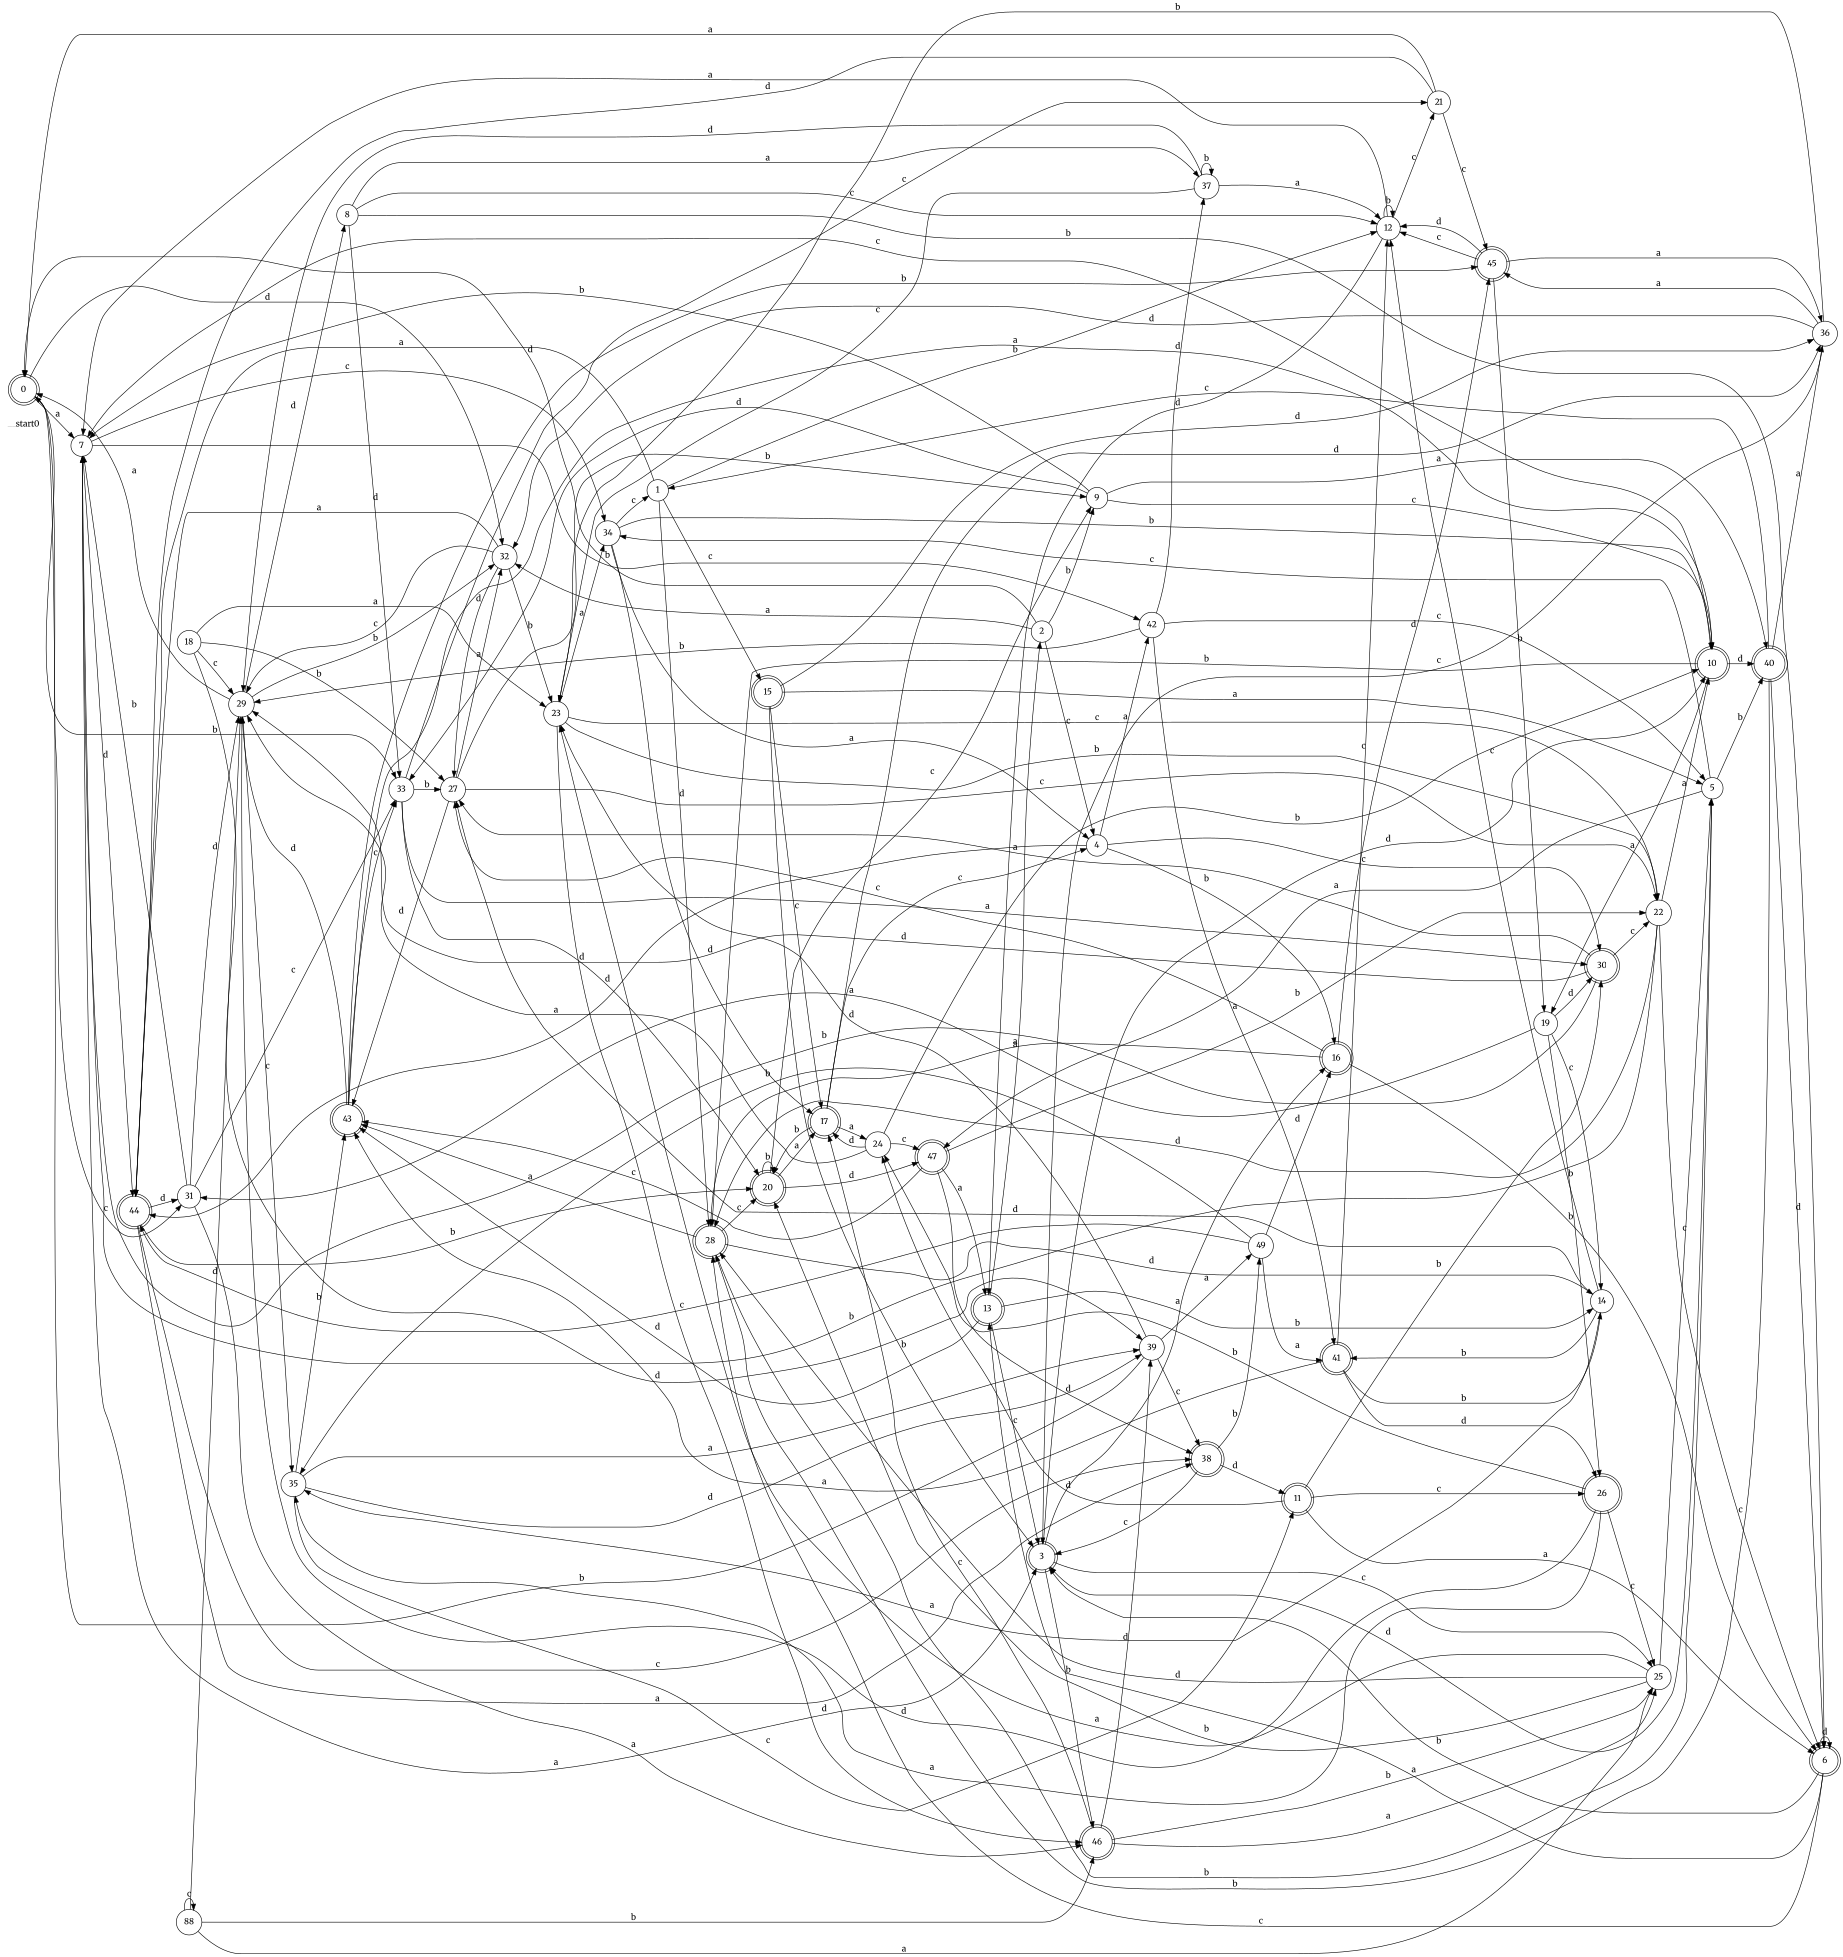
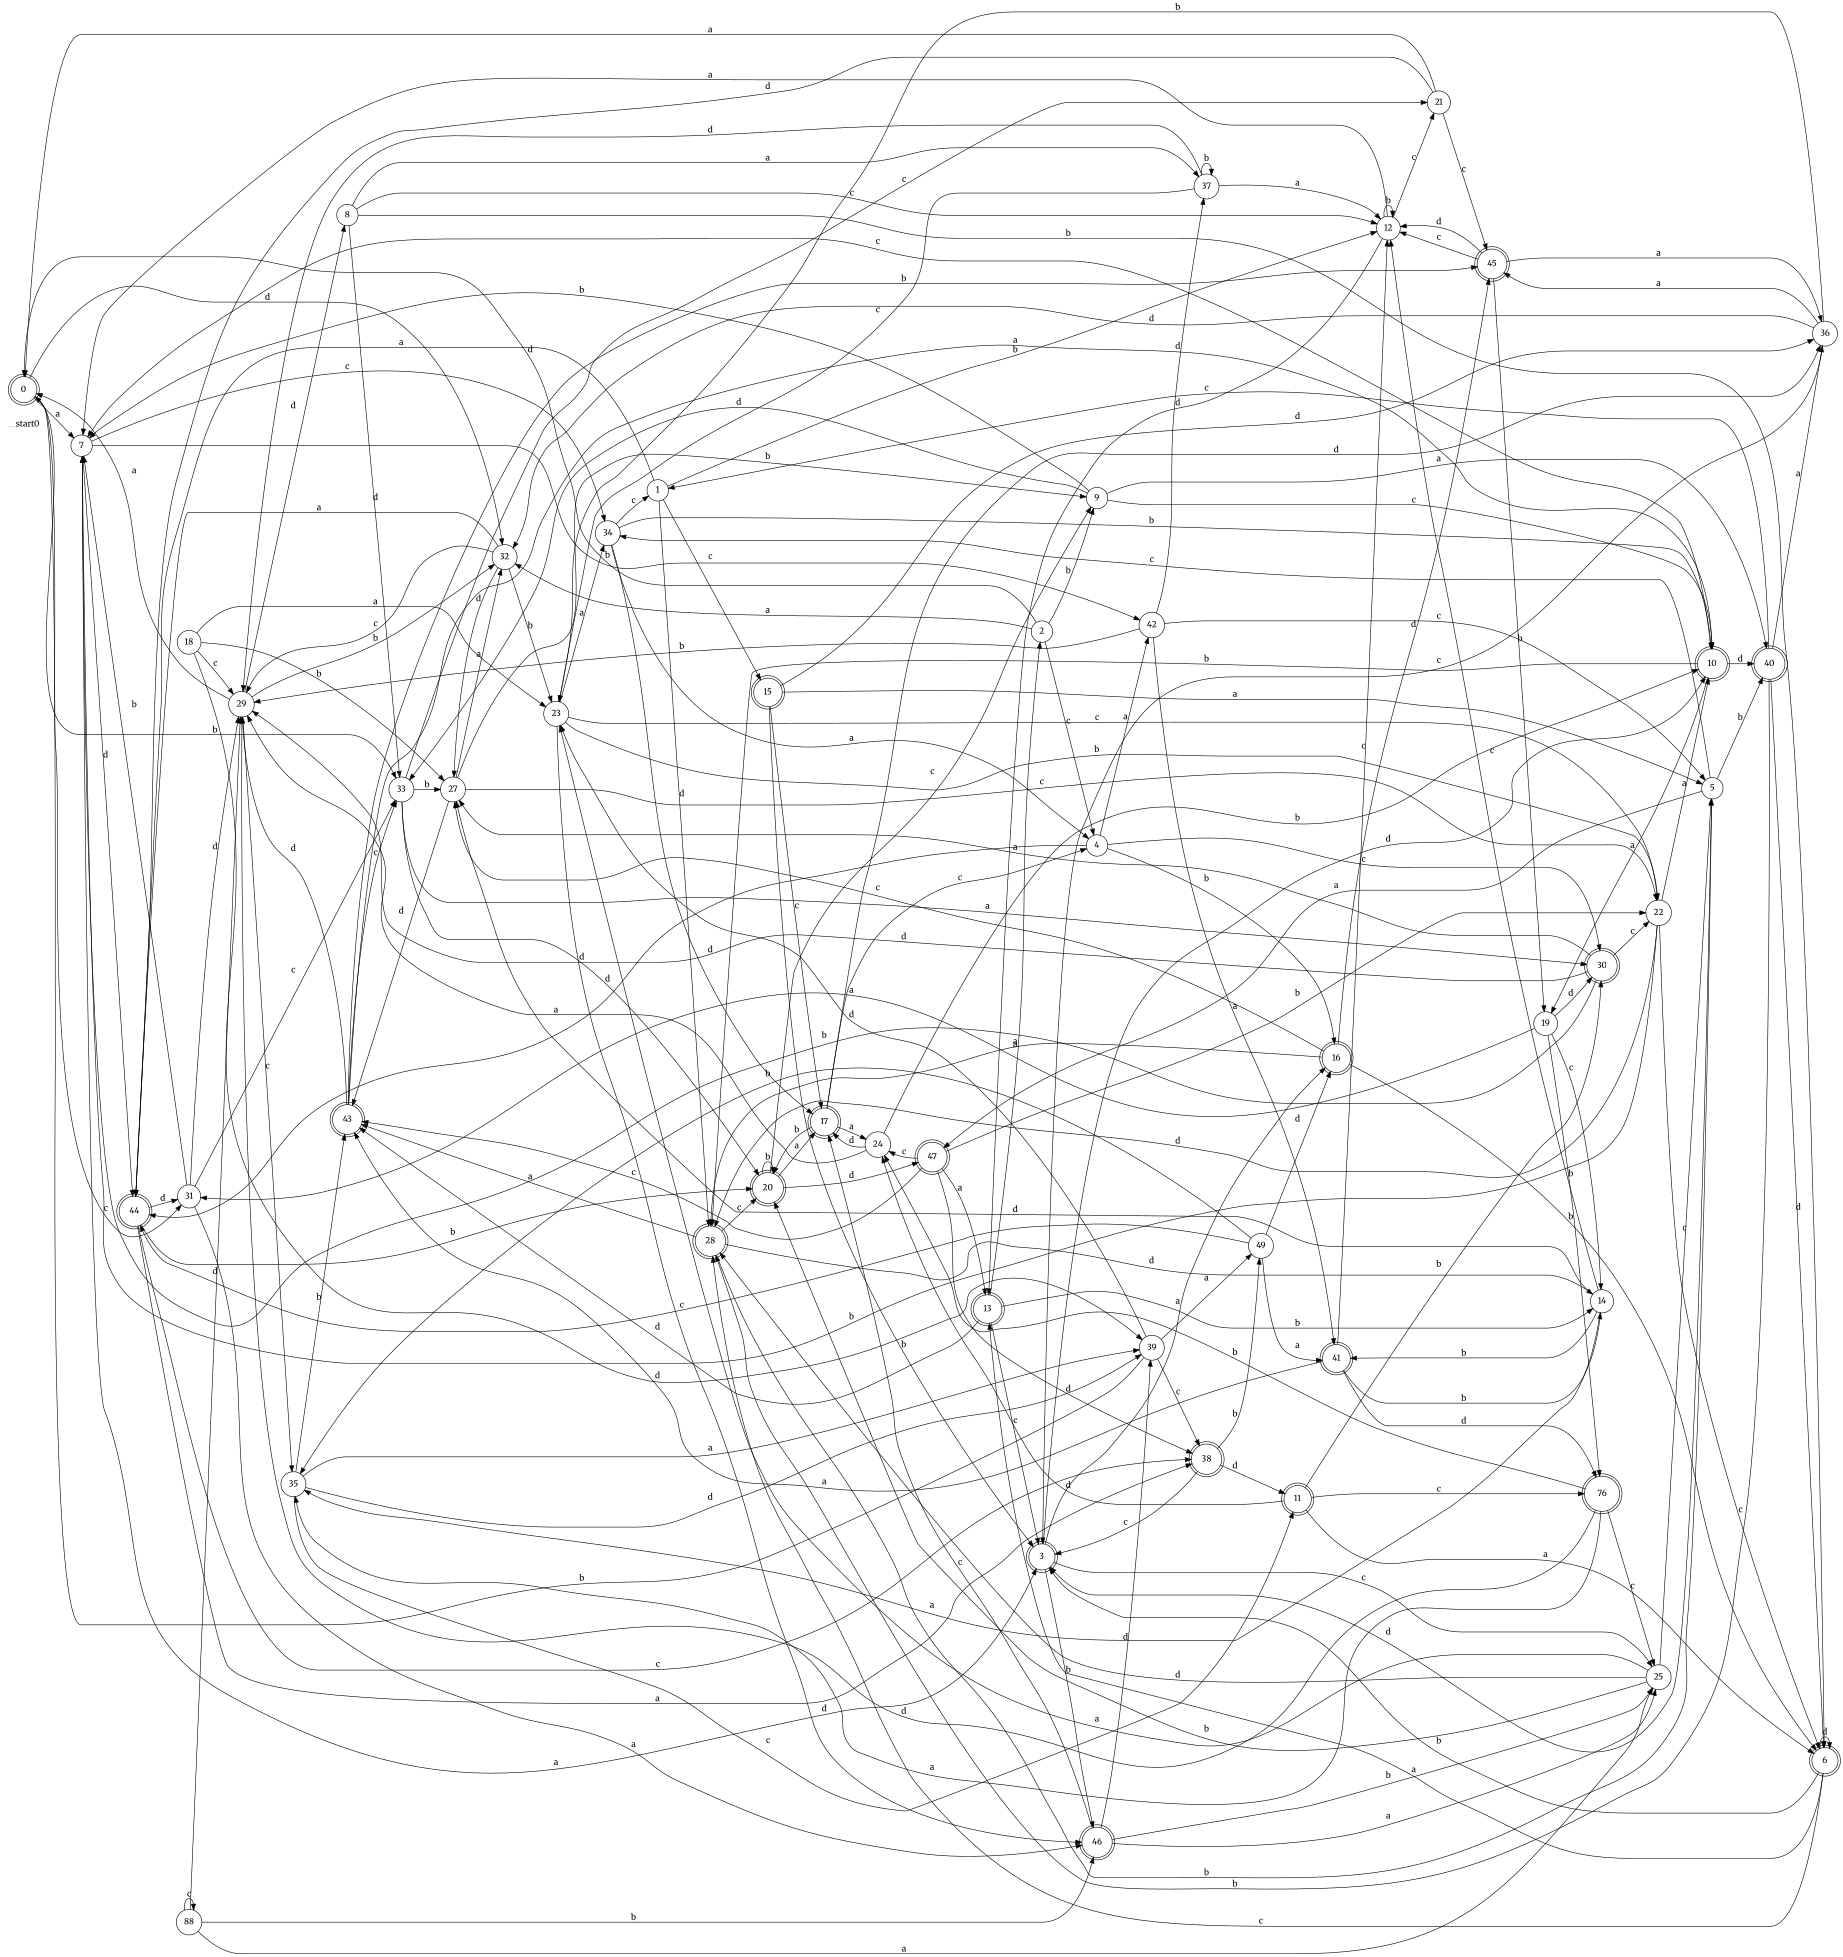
edge "24" -> "47": reversed
node "26": label "26" -> "76"
